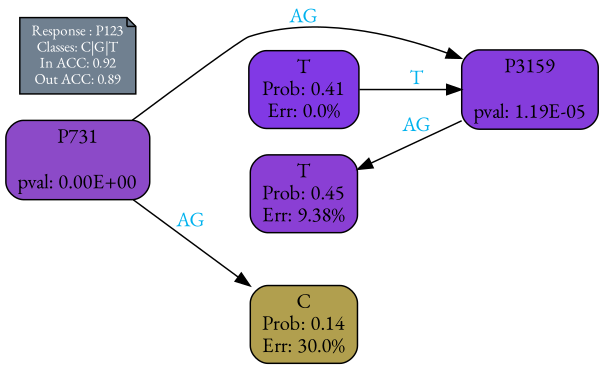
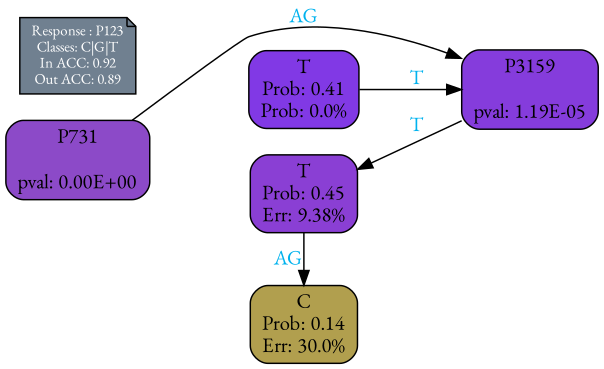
node "T Prob: 0.41 Err: 0.0%": label "T Prob: 0.41 Err: 0.0%" -> "T Prob: 0.41 Prob: 0.0%"
edge "P3159 pval: 1.19E-05" -> "T Prob: 0.45 Err: 9.38%": label "AG" -> "T"
edge "P731 pval: 0.00E+00" -> "C Prob: 0.14 Err: 30.0%": now "T Prob: 0.45 Err: 9.38%" -> "C Prob: 0.14 Err: 30.0%"
